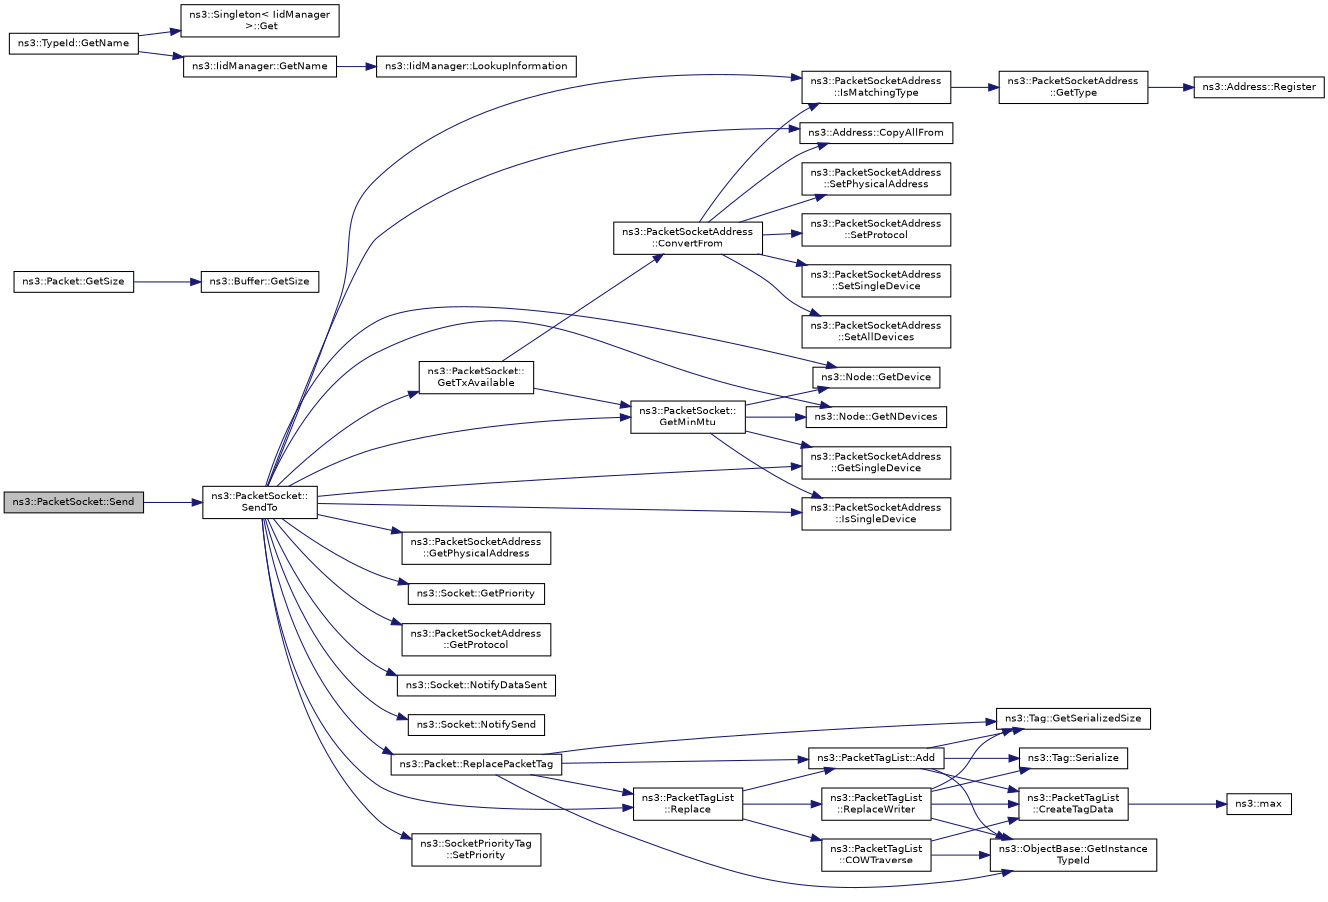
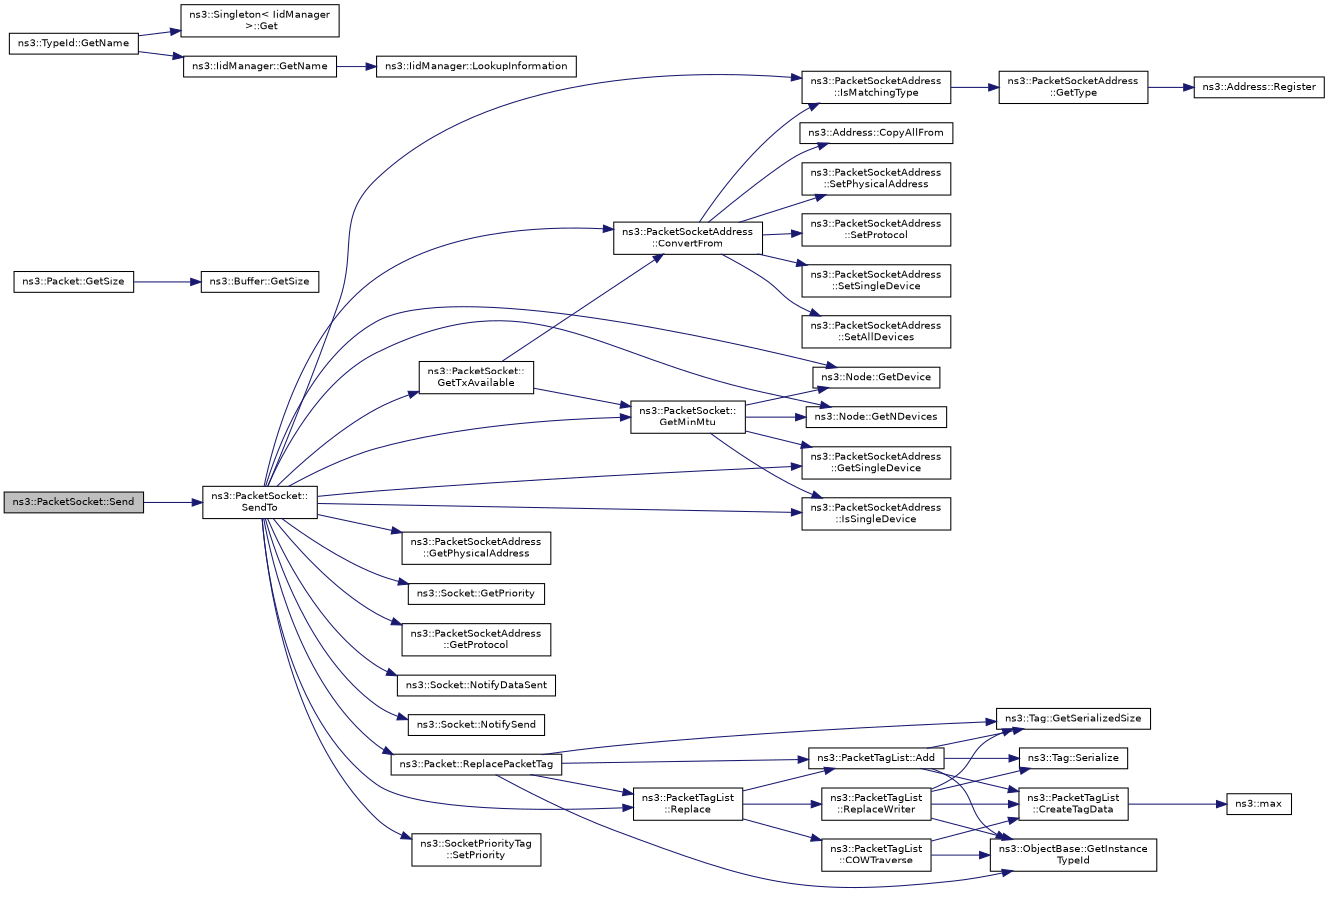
edge "ns3::PacketSocket:: SendTo" -> "ns3::Address::CopyAllFrom": now "ns3::PacketSocket:: SendTo" -> "ns3::PacketSocketAddress ::ConvertFrom"
